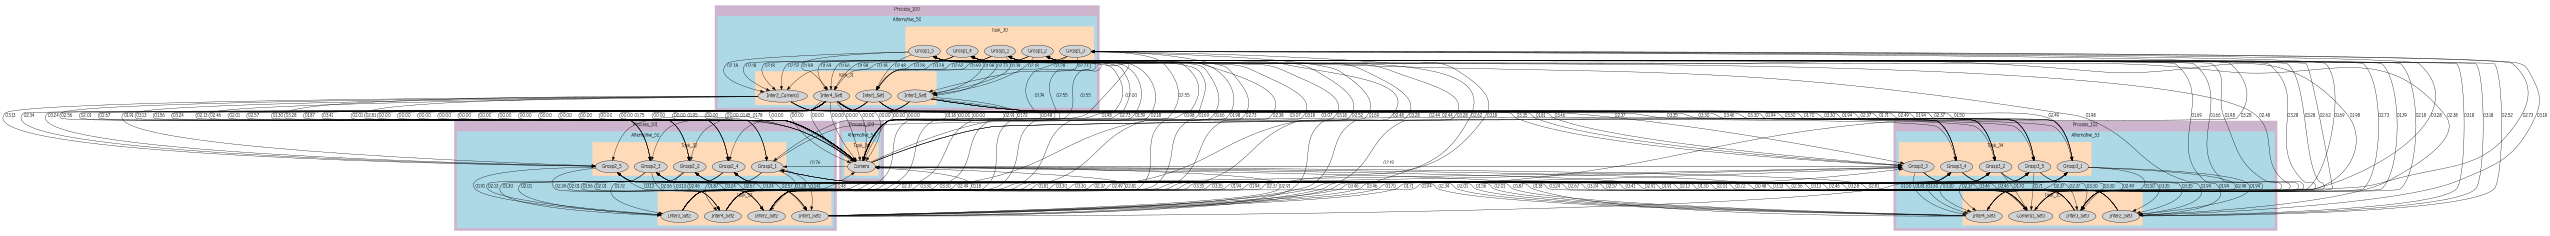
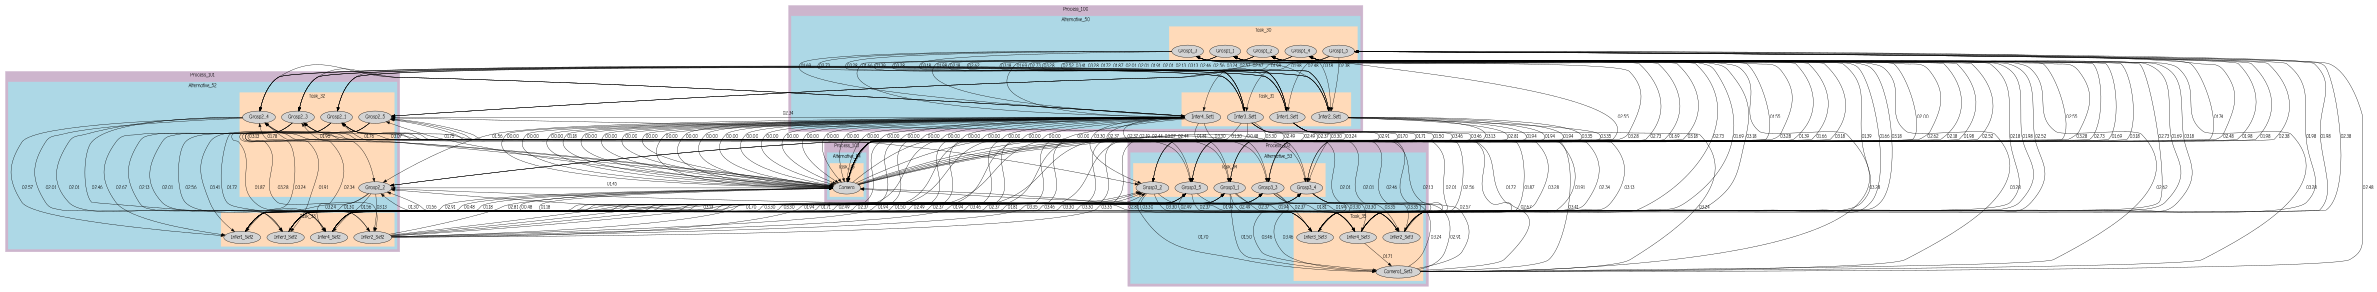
node "Inter2_Camera1": label "Inter2_Camera1" -> "Inter2_Set1"
edge "Grasp3_5" -> "Camera1_Set3": now "Inter4_Set3" -> "Camera1_Set3"
edge "Grasp2_5" -> "Inter2_Set2": now "Grasp2_5" -> "Grasp2_2"
